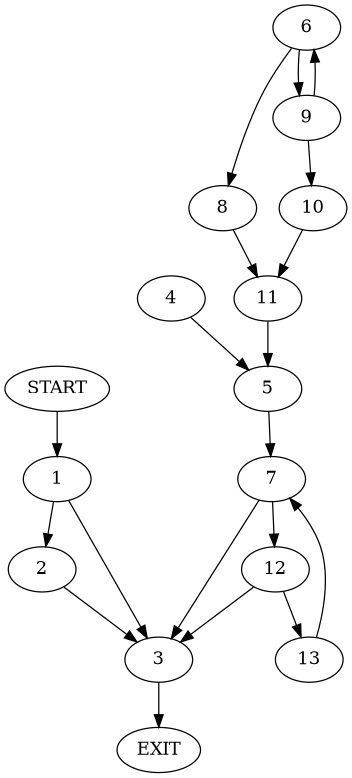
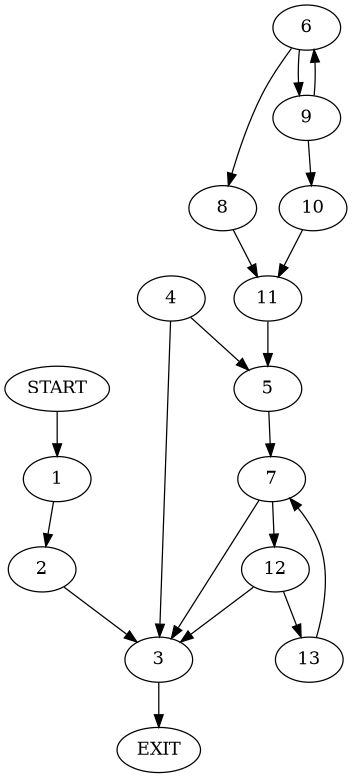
edge "1" -> "3": now "4" -> "3"
